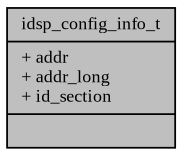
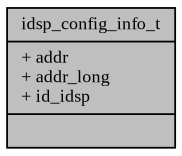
node "idsp_config_info_t": text "+ id_section" -> "+ id_idsp"
